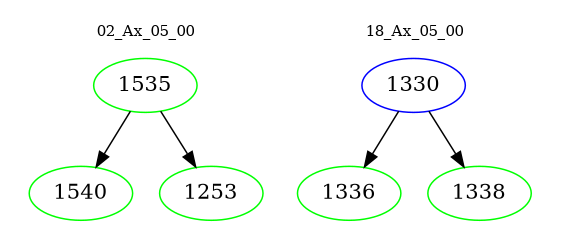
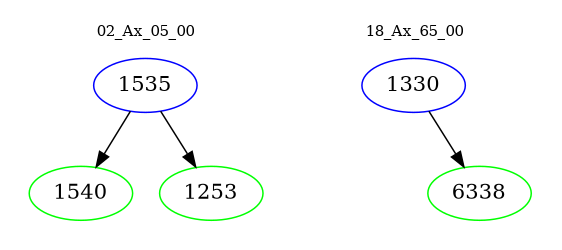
cluster "18_Ax_05_00": label "18_Ax_05_00" -> "18_Ax_65_00"
node "1535": color green -> blue
node "1336": removed
node "1338": label "1338" -> "6338"
